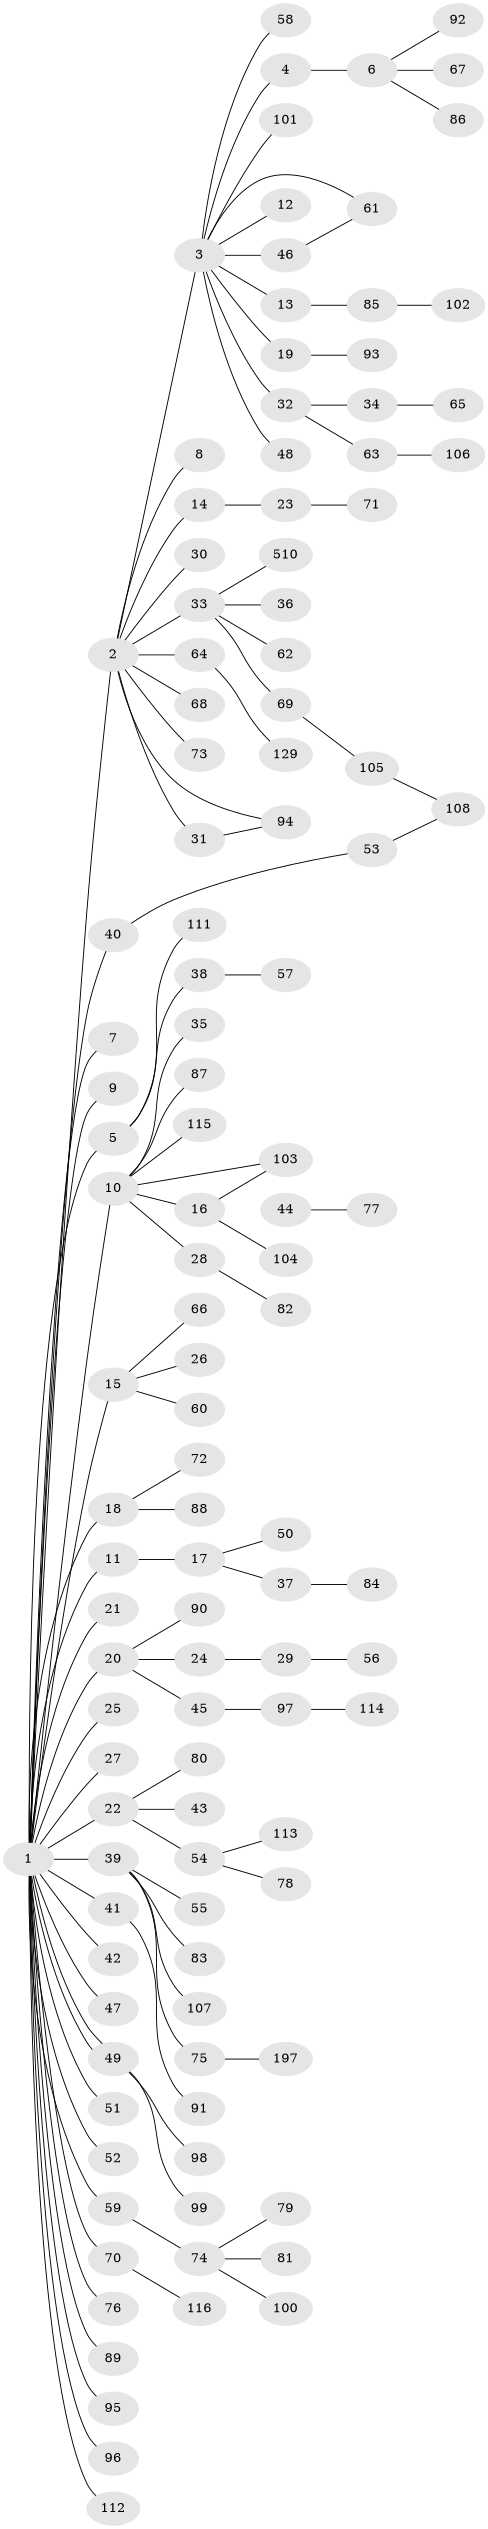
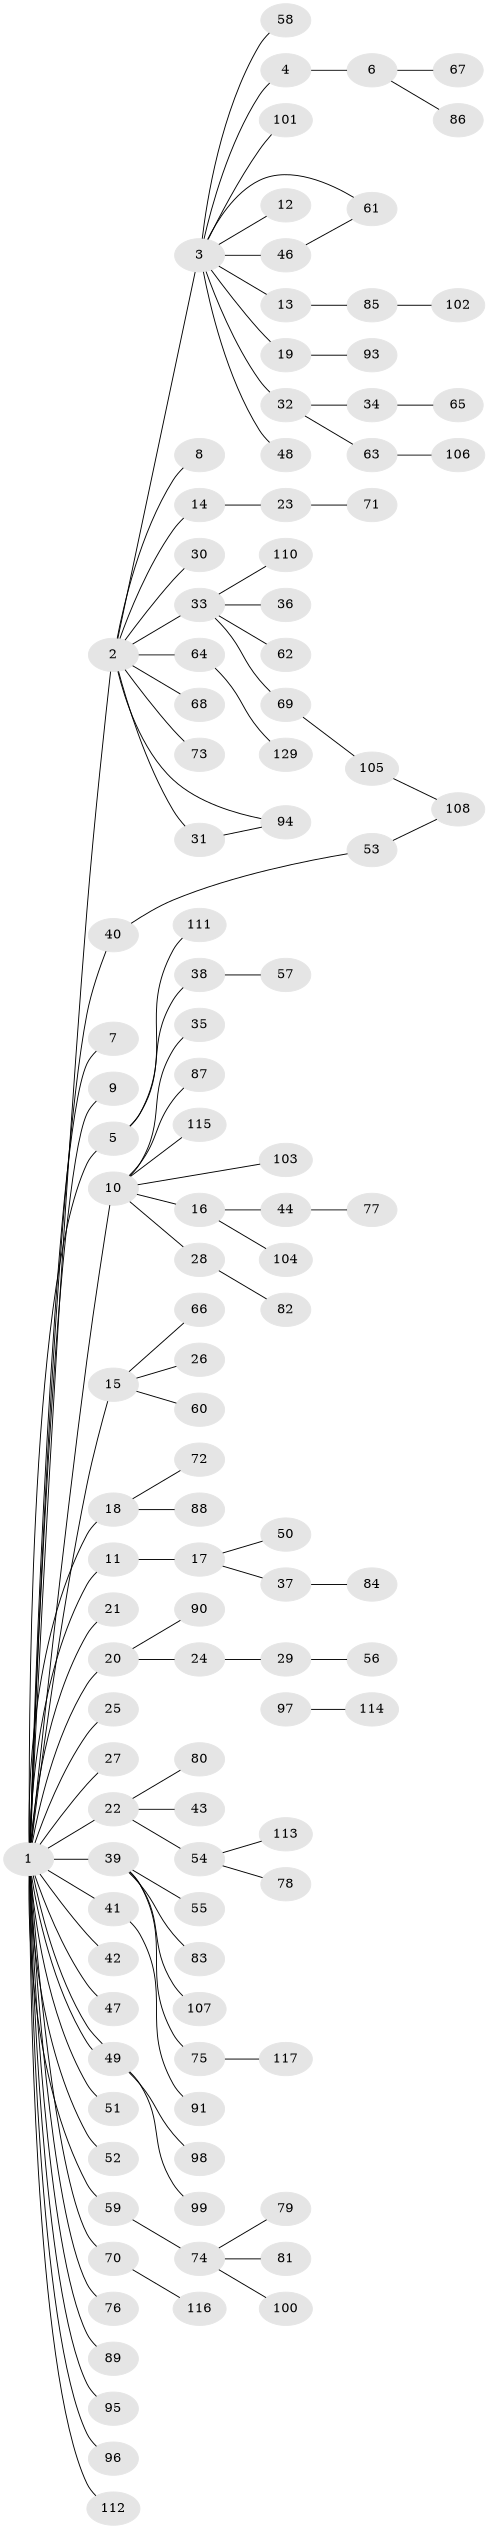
node "92": removed
node "510": label "510" -> "110"
edge "103" -- "16": now "44" -- "16"
node "45": removed
node "197": label "197" -> "117"
